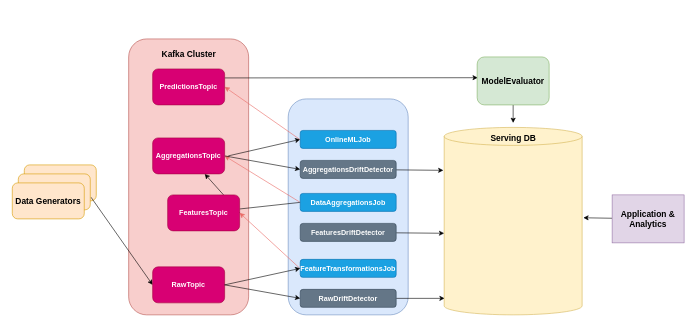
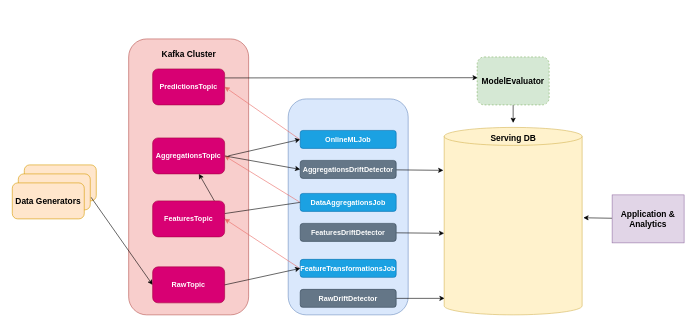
node "ModelEvaluator": style solid -> dashed
node "FeaturesTopic": moved (204, 213) -> (189, 219)
edge "RawTopic" -> "RawDriftDetector": removed
